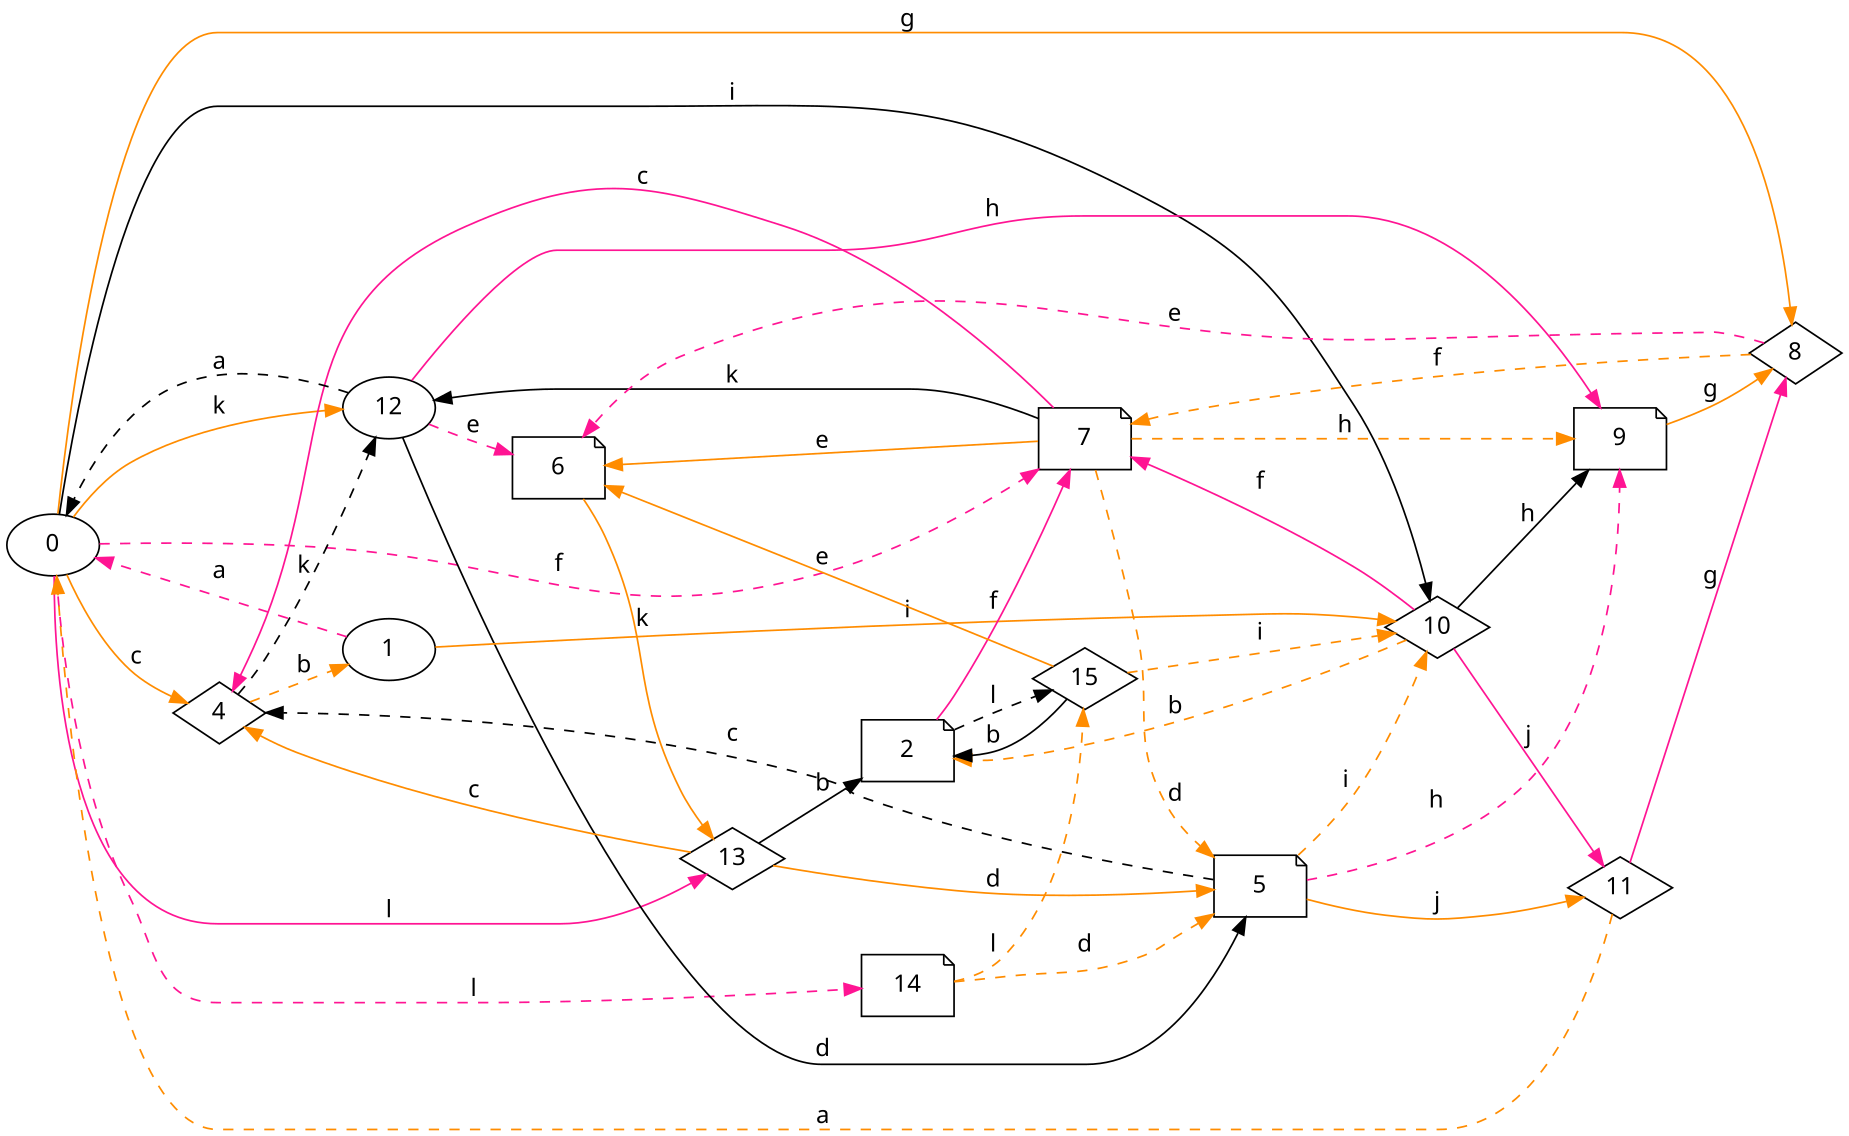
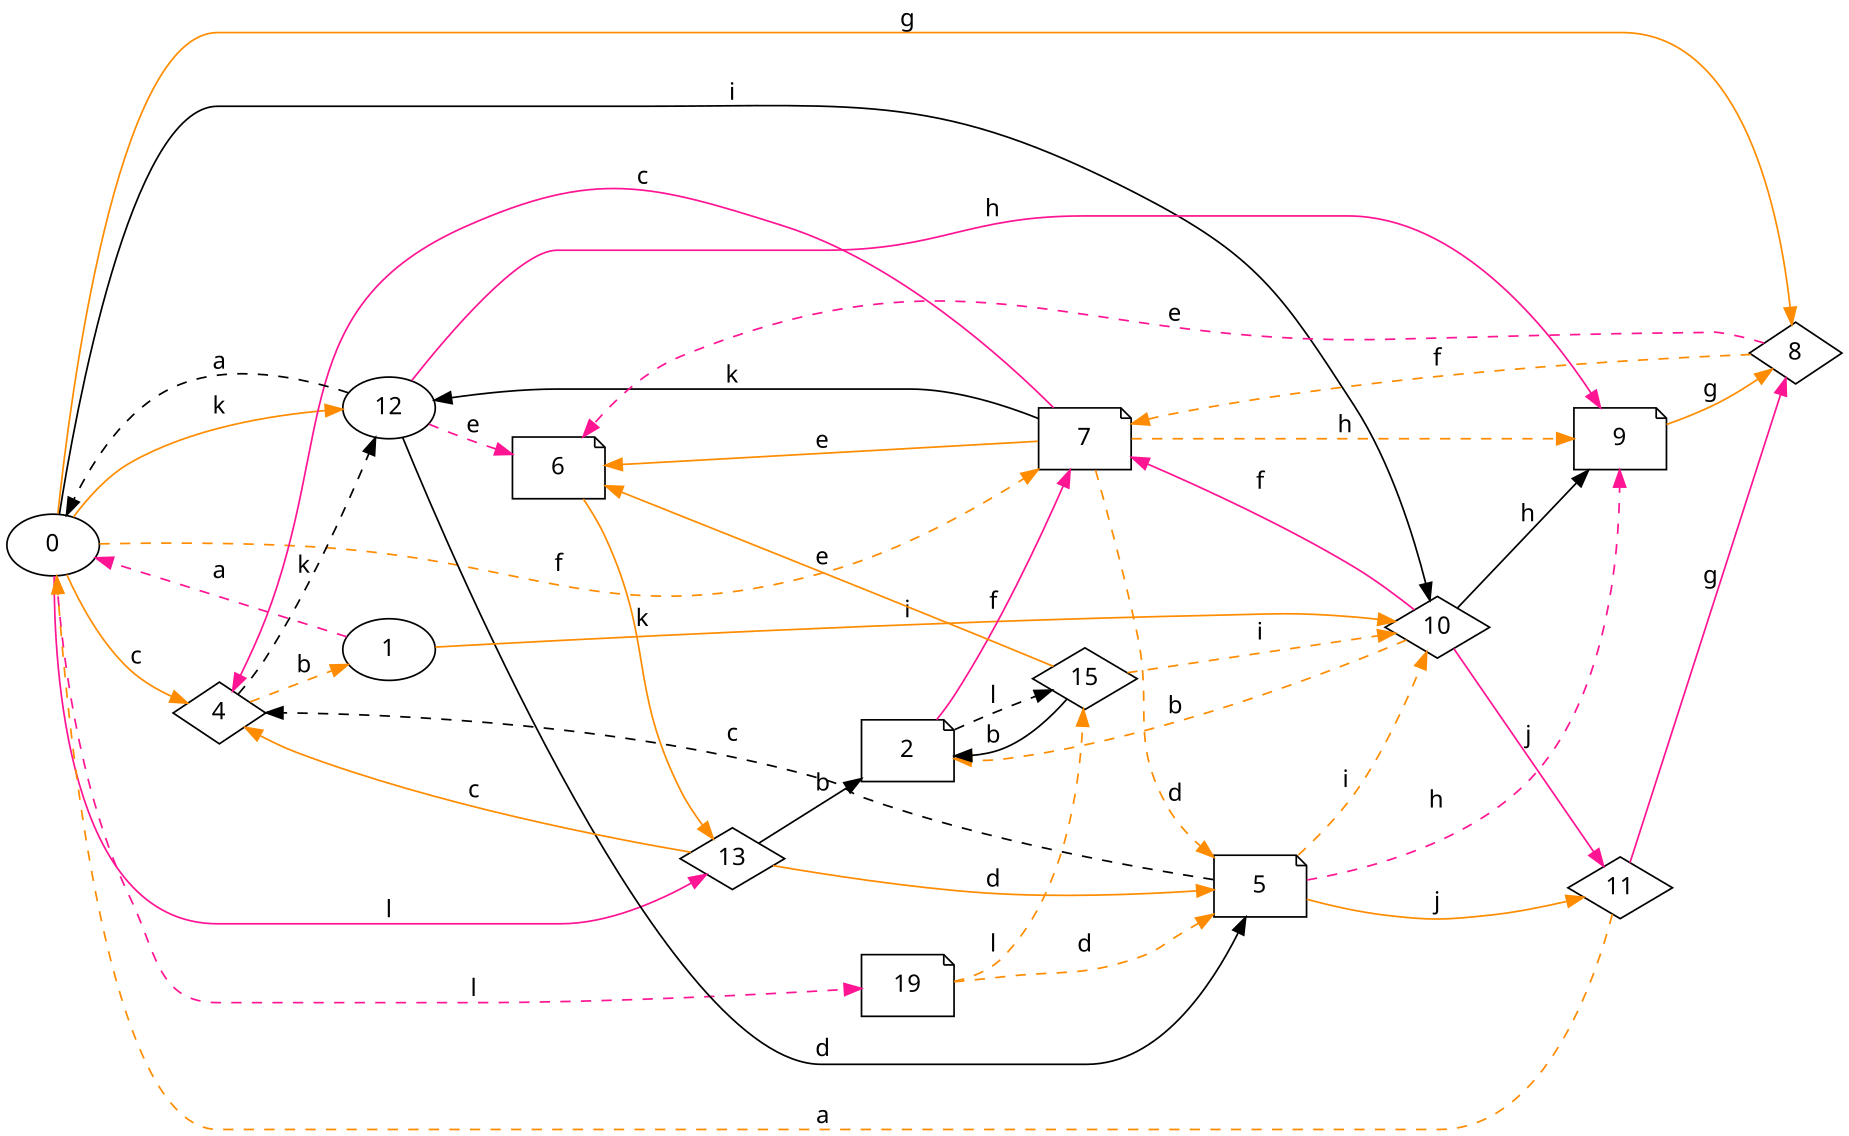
edge "0" -> "7": color deeppink -> darkorange
node "14": label "14" -> "19"
